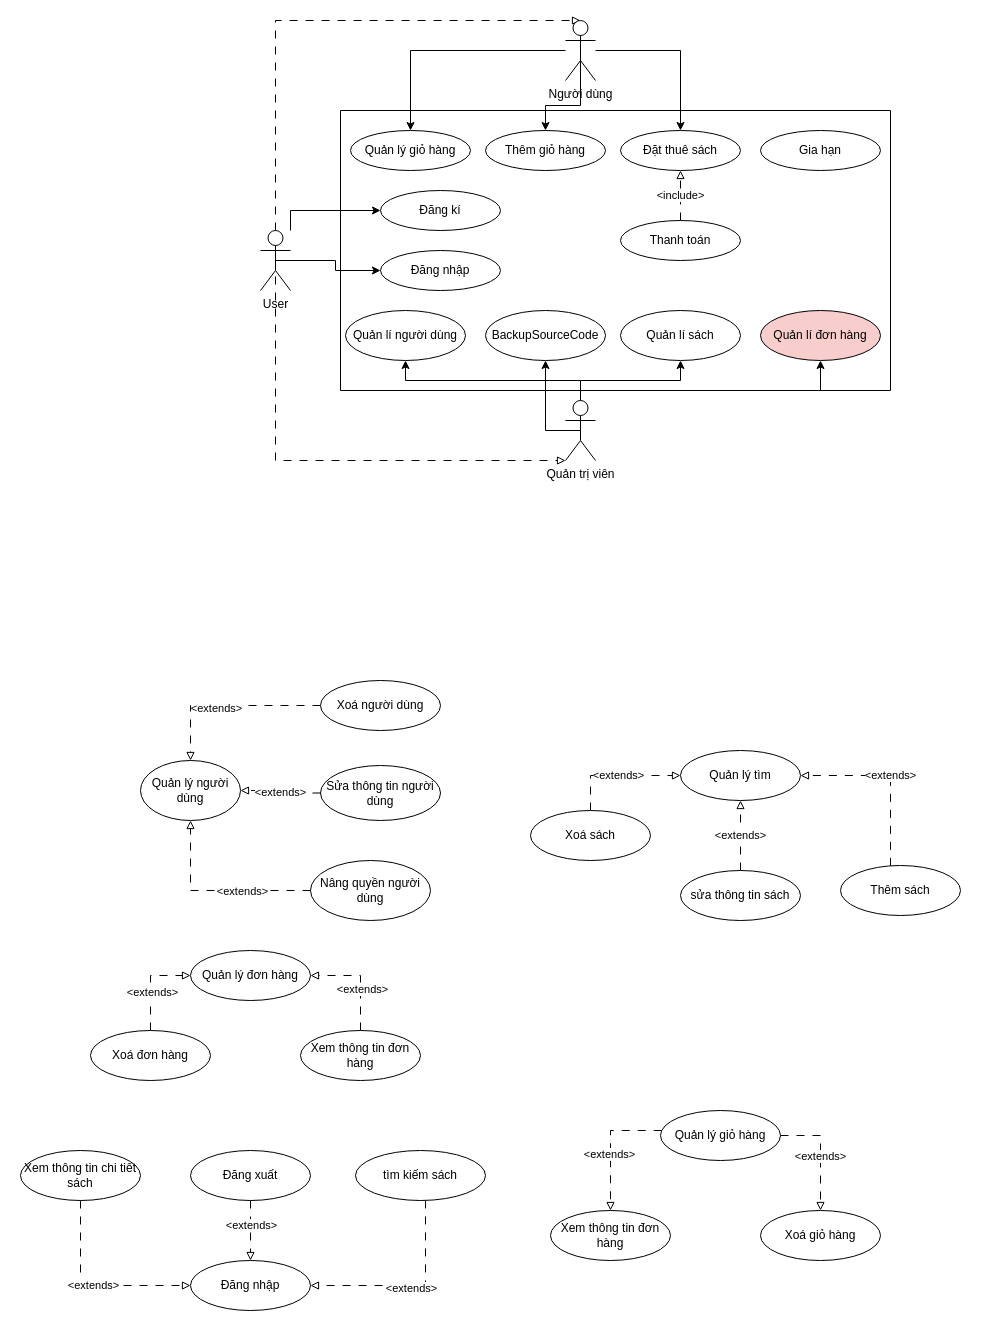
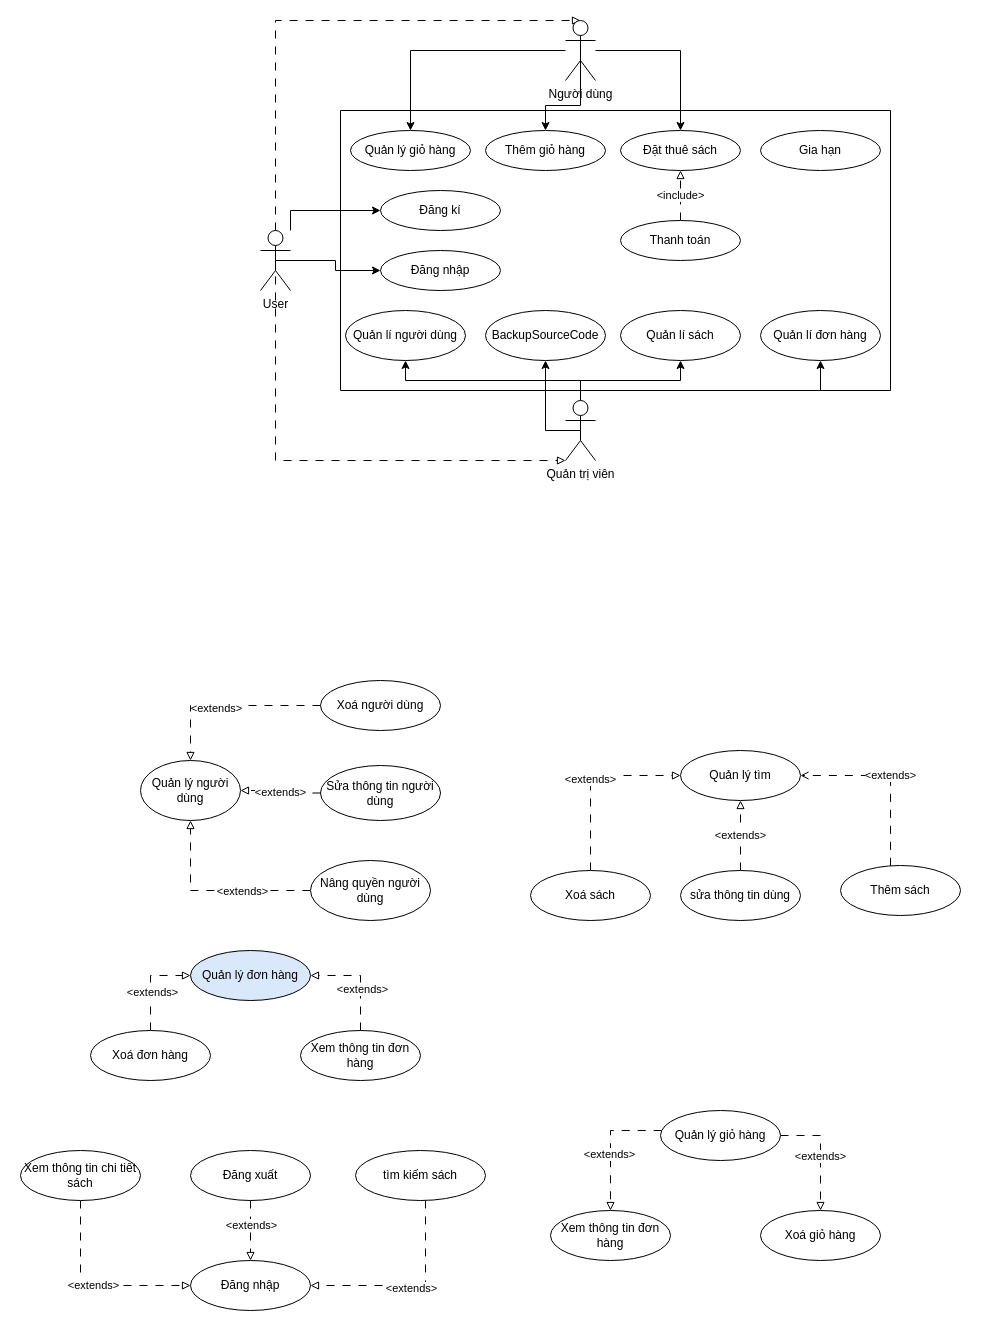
node "Quản lí đơn hàng": fillcolor #f8cecc -> #ffffff
edge "Thêm sách" -> "Quản lý tìm": arrowhead block -> open
node "Xoá sách": moved (591, 836) -> (591, 896)
node "sửa thông tin sách": label "sửa thông tin sách" -> "sửa thông tin dùng"
node "Quản lý đơn hàng": fillcolor #ffffff -> #dae8fc
